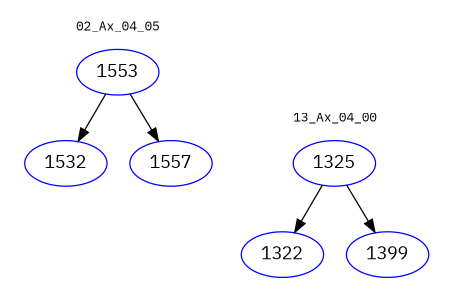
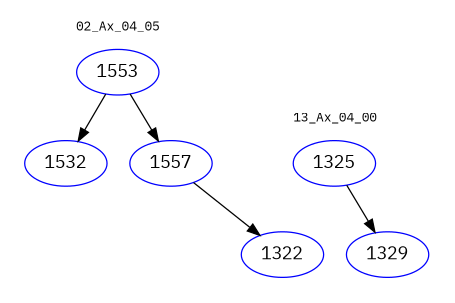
edge "1325" -> "1322": now "1557" -> "1322"
node "1399": label "1399" -> "1329"
